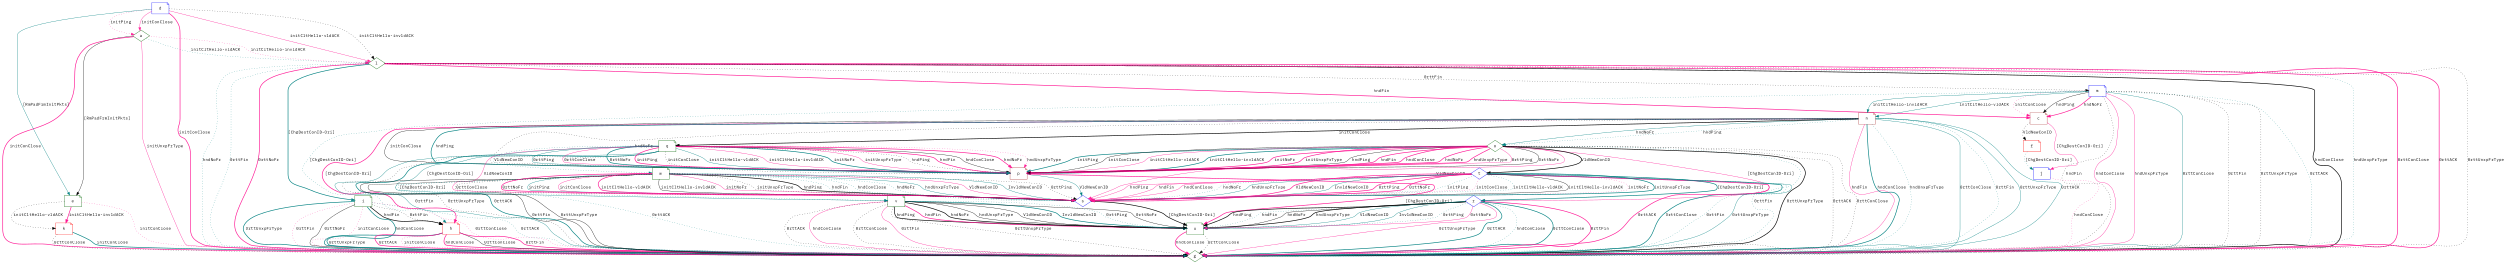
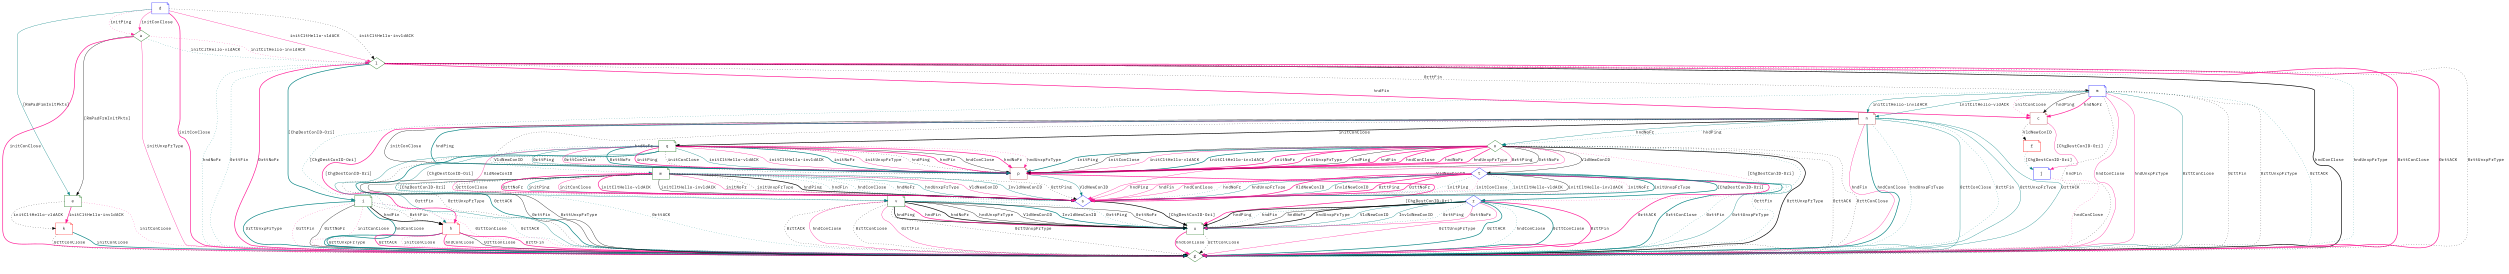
edge "o" -> "t": style bold -> solid
edge "o" -> "r": style solid -> dotted
